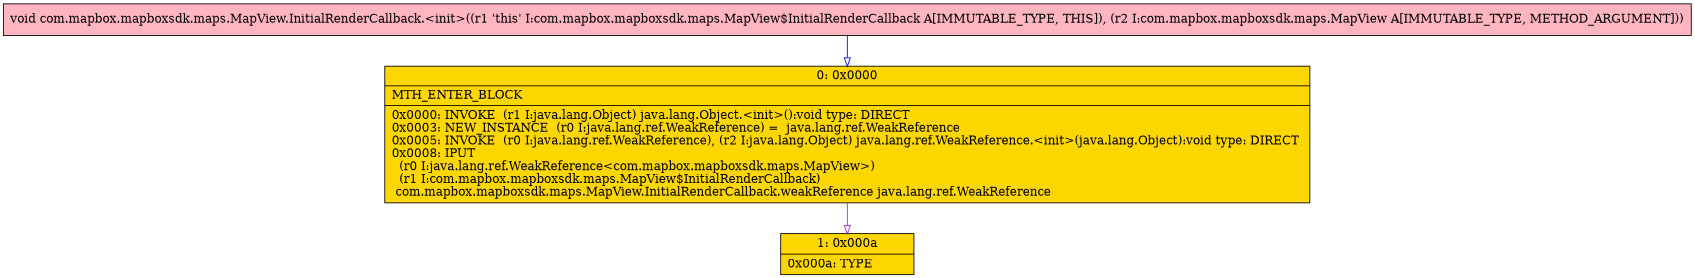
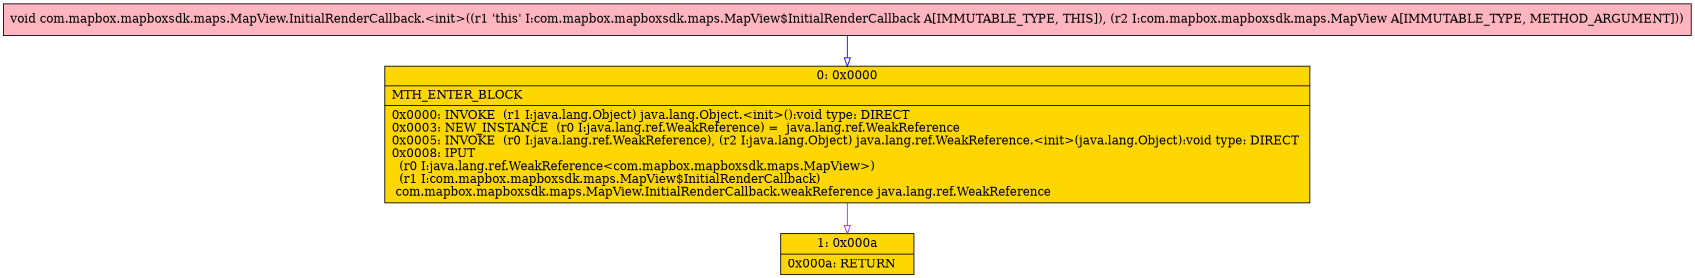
node "1: 0x000a": text "0x000a: TYPE" -> "0x000a: RETURN"
